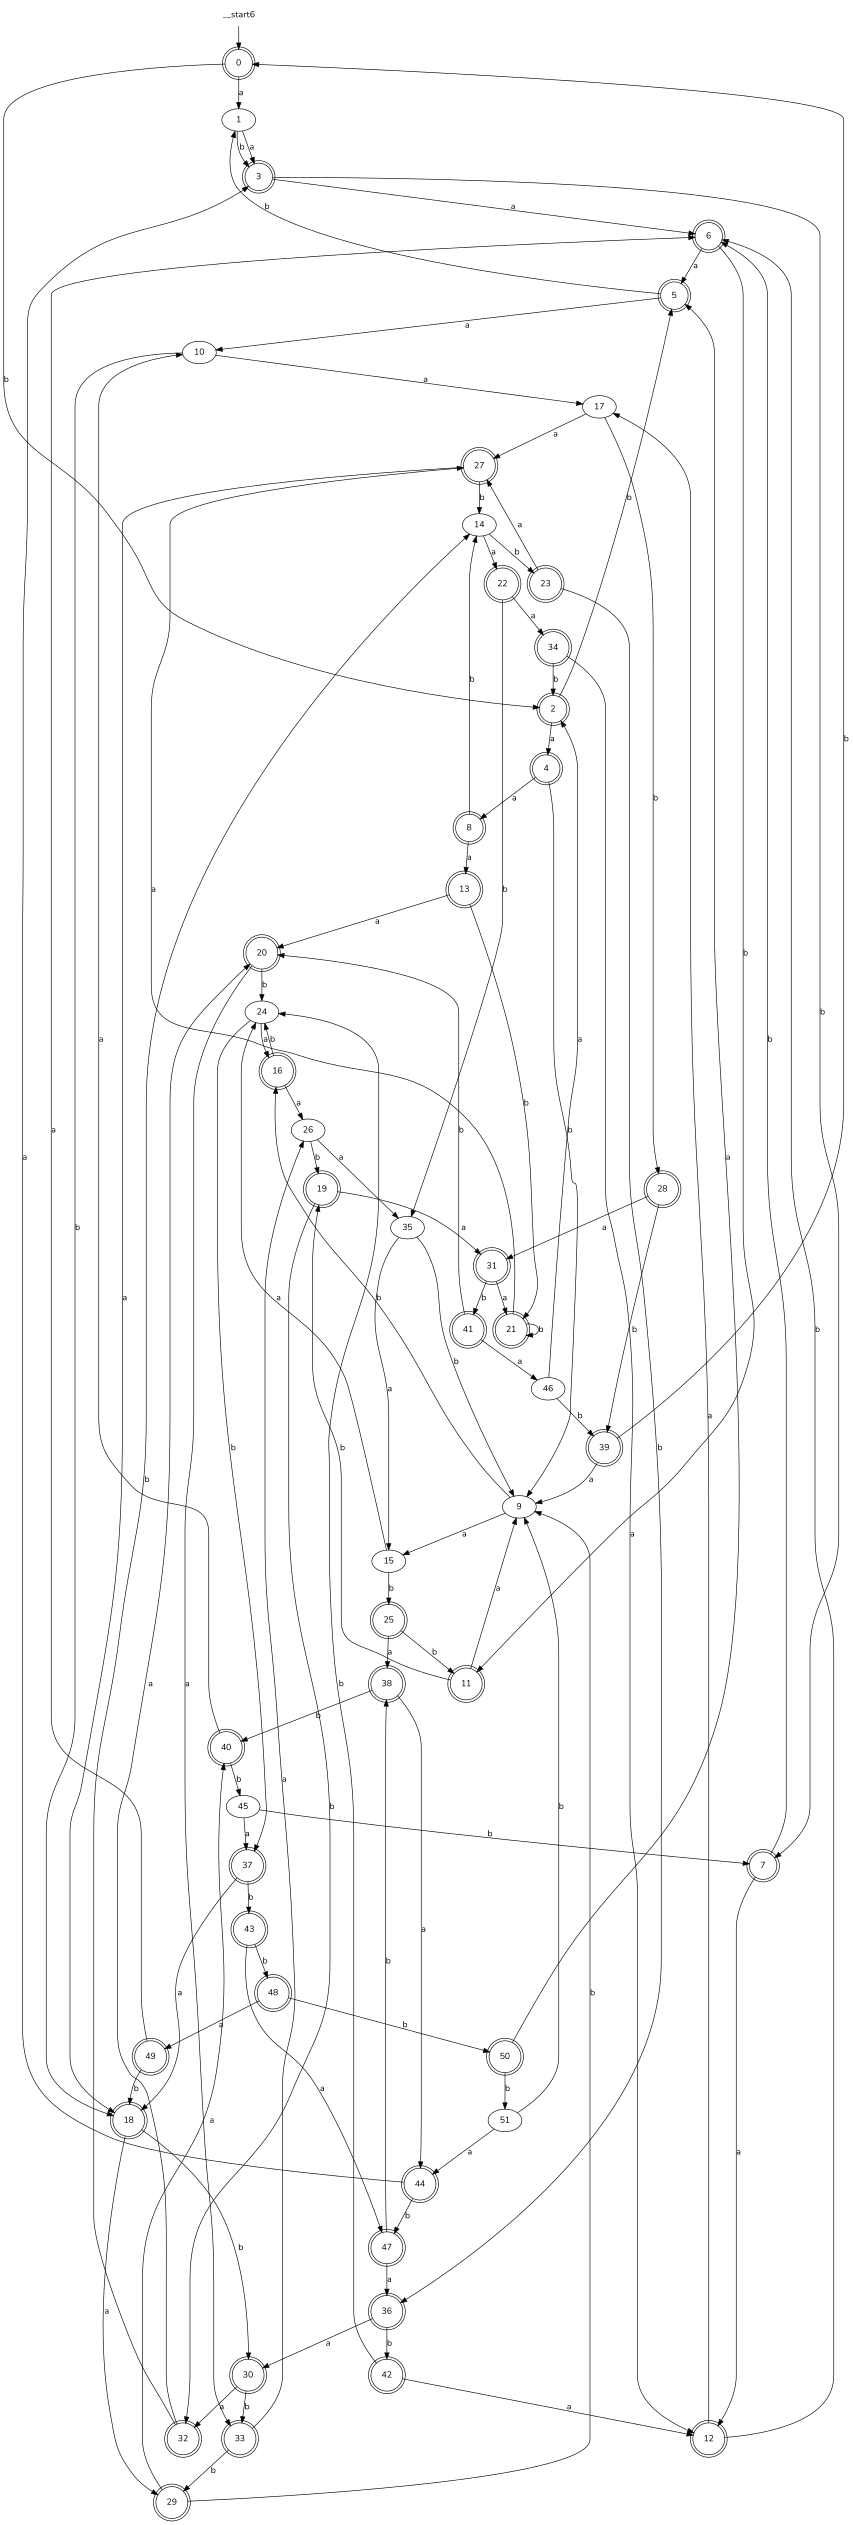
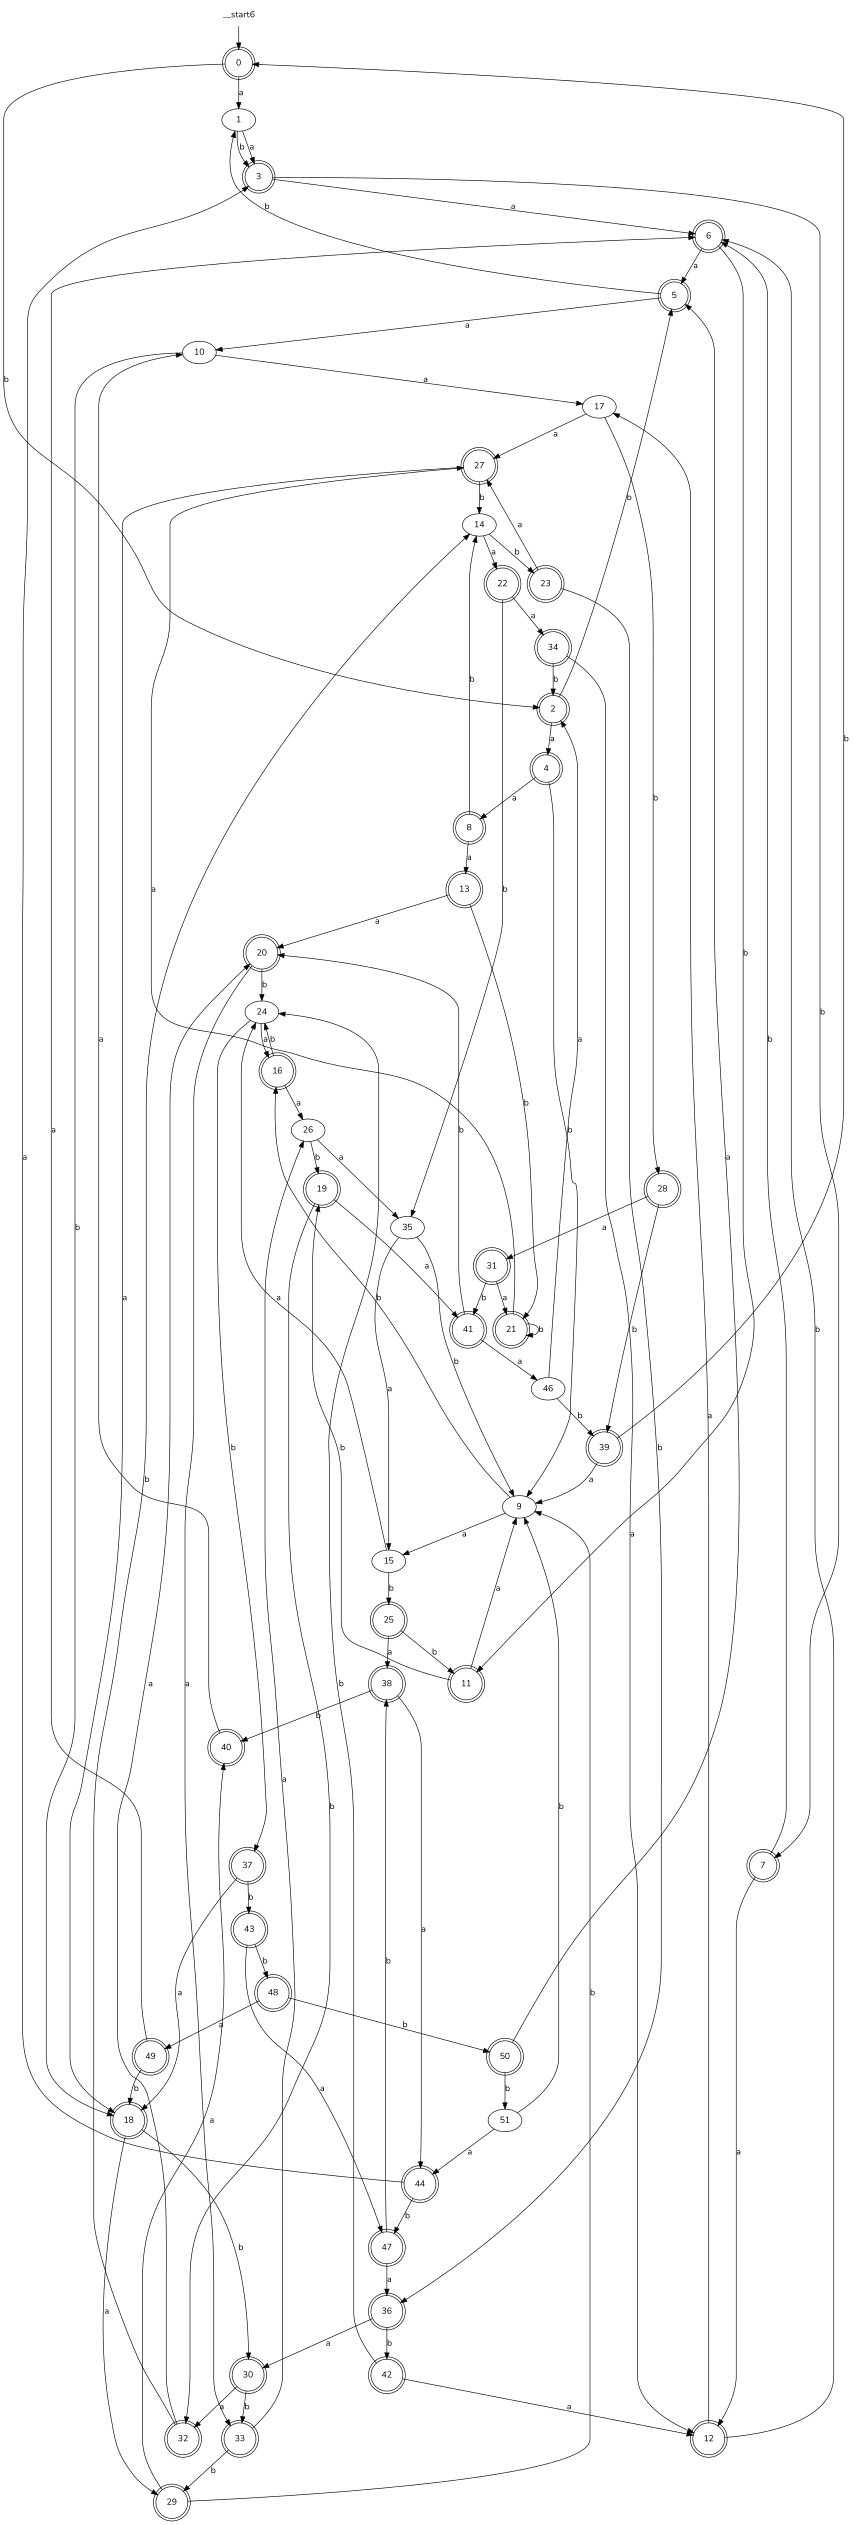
edge "19" -> "31": now "19" -> "41"
node "45": removed
